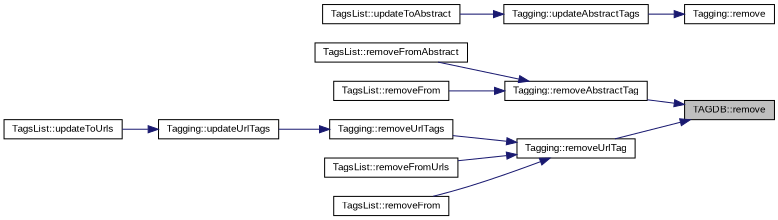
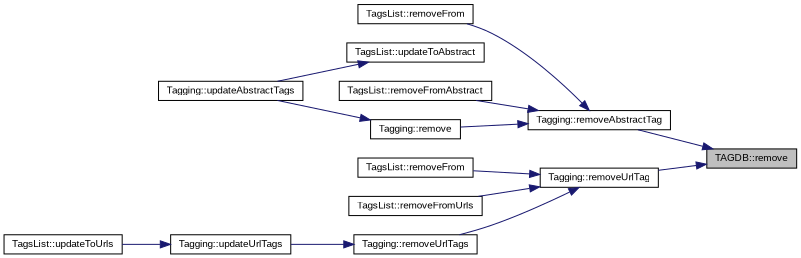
edge "TagsList::updateToAbstract" -> "Tagging::updateAbstractTags": reversed
edge "Tagging::remove" -> "Tagging::removeAbstractTag": added
